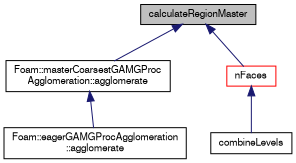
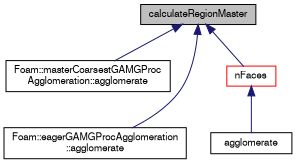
edge "Foam::eagerGAMGProcAgglomeration ::agglomerate" -> "Foam::masterCoarsestGAMGProc Agglomeration::agglomerate": now "Foam::eagerGAMGProcAgglomeration ::agglomerate" -> "calculateRegionMaster"
node "combineLevels": label "combineLevels" -> "agglomerate"
